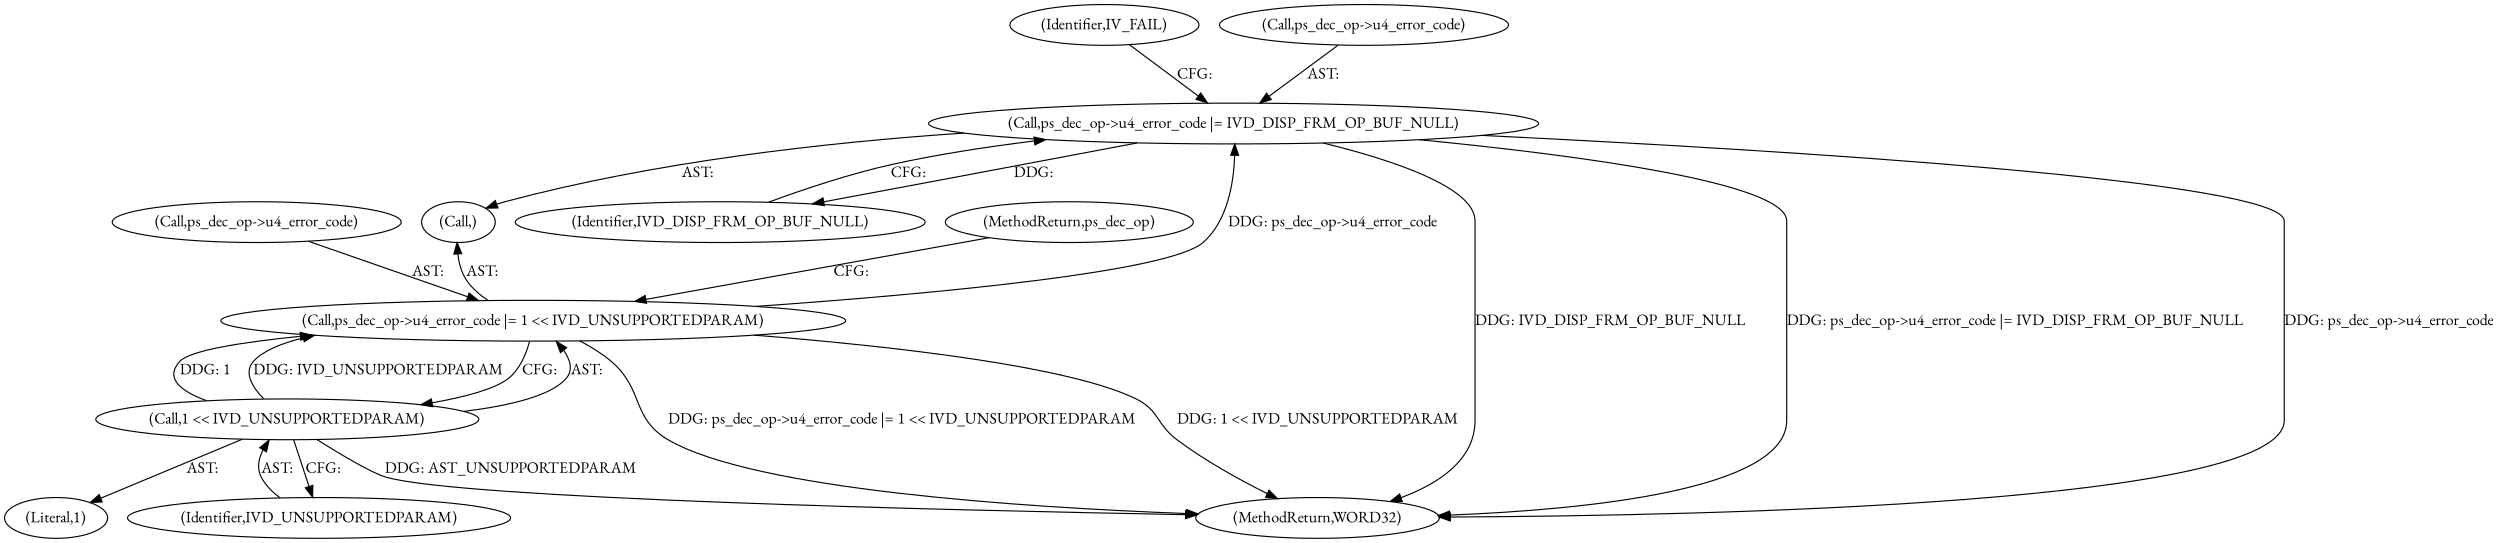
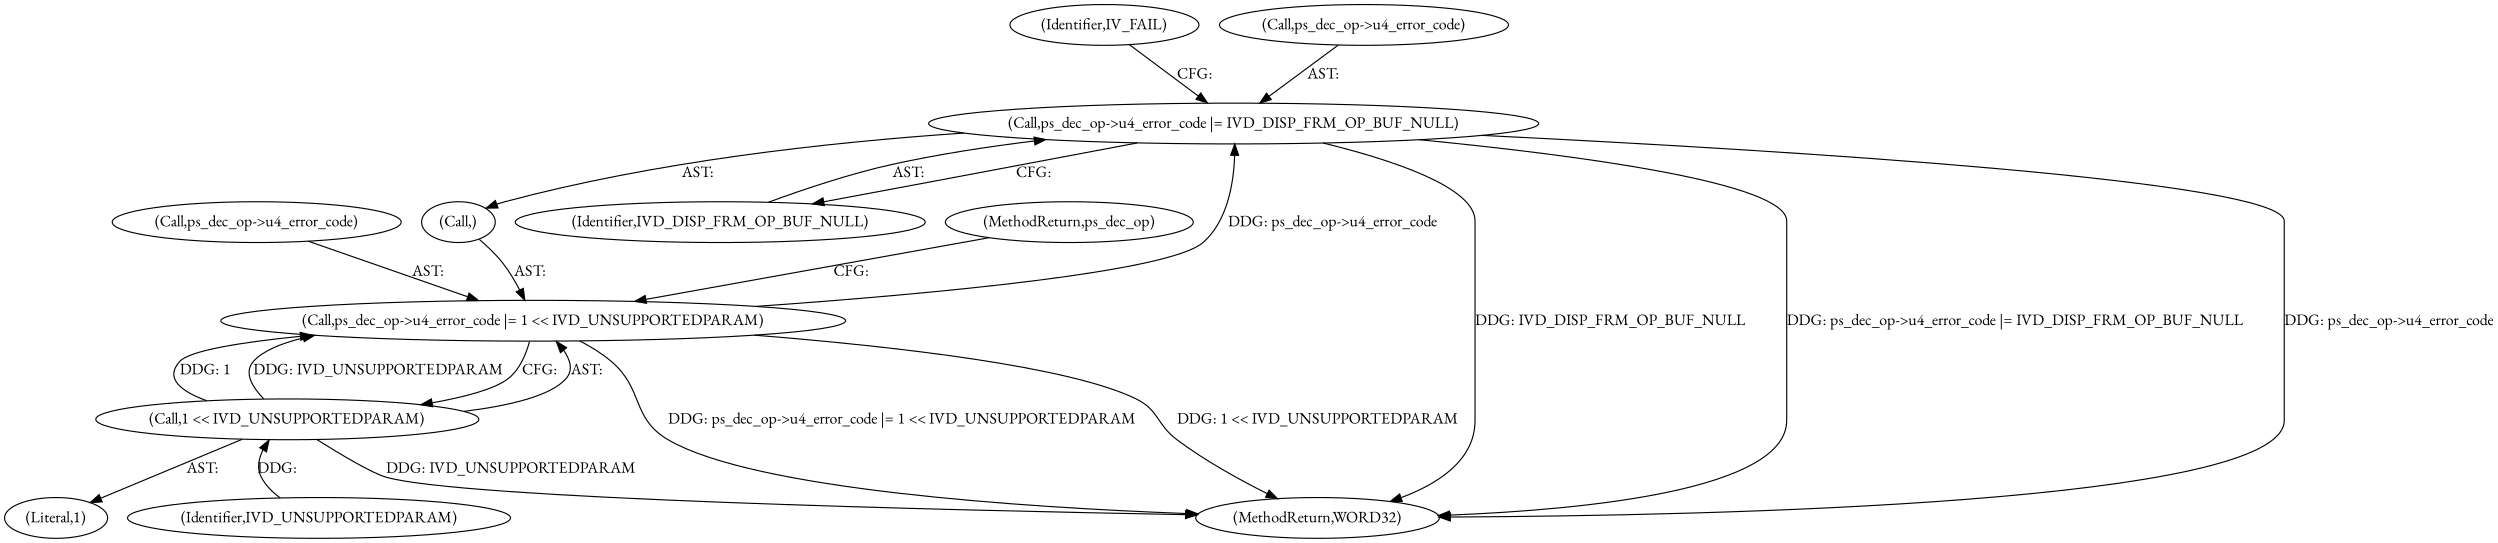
edge "(Identifier,IVD_DISP_FRM_OP_BUF_NULL)" -> "(Call,ps_dec_op->u4_error_code |= IVD_DISP_FRM_OP_BUF_NULL)": label "CFG: " -> "AST: "
edge "(Call,ps_dec_op->u4_error_code |= IVD_DISP_FRM_OP_BUF_NULL)" -> "(Identifier,IVD_DISP_FRM_OP_BUF_NULL)": label "DDG: " -> "CFG: "
edge "(Call,ps_dec_op->u4_error_code |= 1 << IVD_UNSUPPORTEDPARAM)" -> "(Call,)": reversed
edge "(Call,1 << IVD_UNSUPPORTEDPARAM)" -> "(Identifier,IVD_UNSUPPORTEDPARAM)": removed, label "CFG:"
edge "(Identifier,IVD_UNSUPPORTEDPARAM)" -> "(Call,1 << IVD_UNSUPPORTEDPARAM)": label "AST: " -> "DDG: "
edge "(Call,1 << IVD_UNSUPPORTEDPARAM)" -> "(MethodReturn,WORD32)": label "DDG: AST_UNSUPPORTEDPARAM" -> "DDG: IVD_UNSUPPORTEDPARAM"
